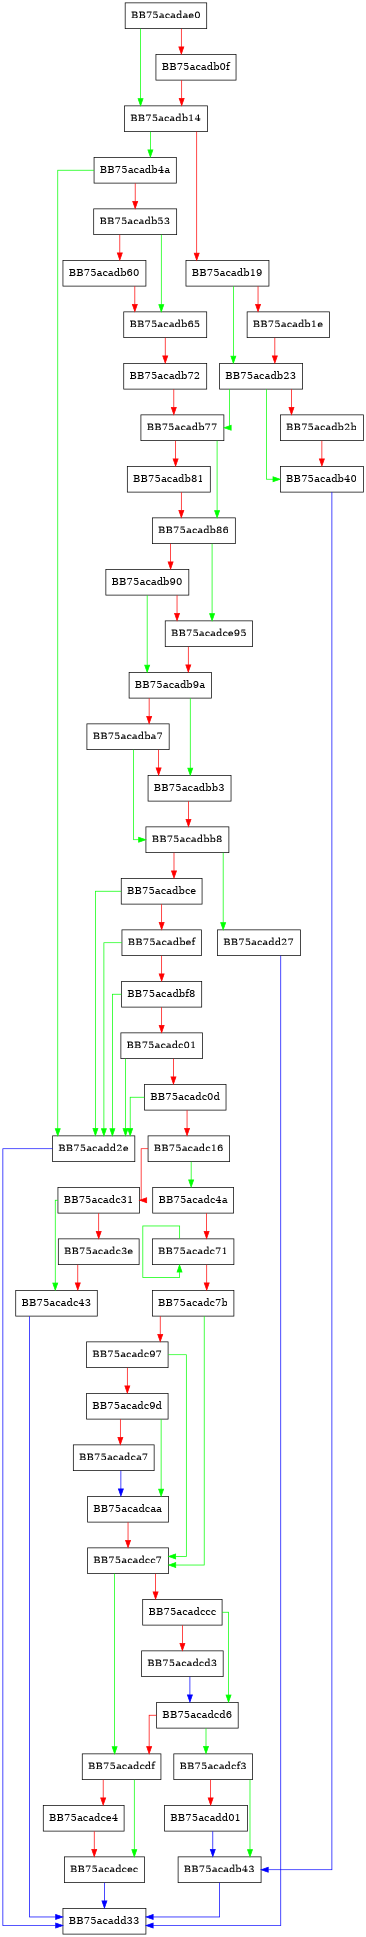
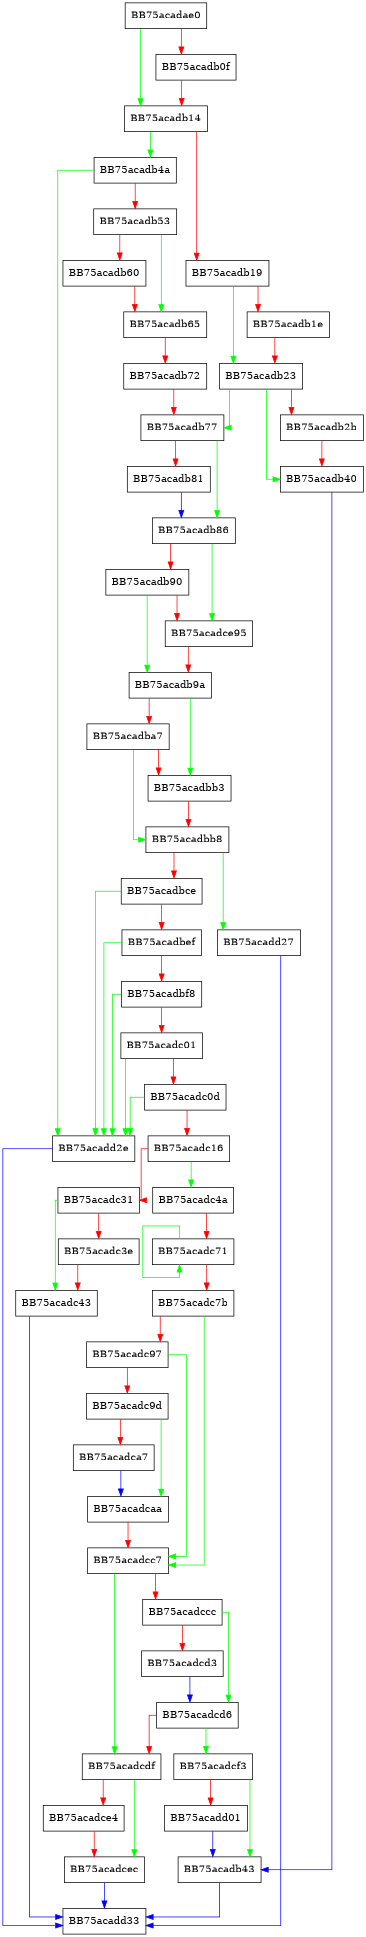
edge "BB75acadb81" -> "BB75acadb86": color red -> blue
